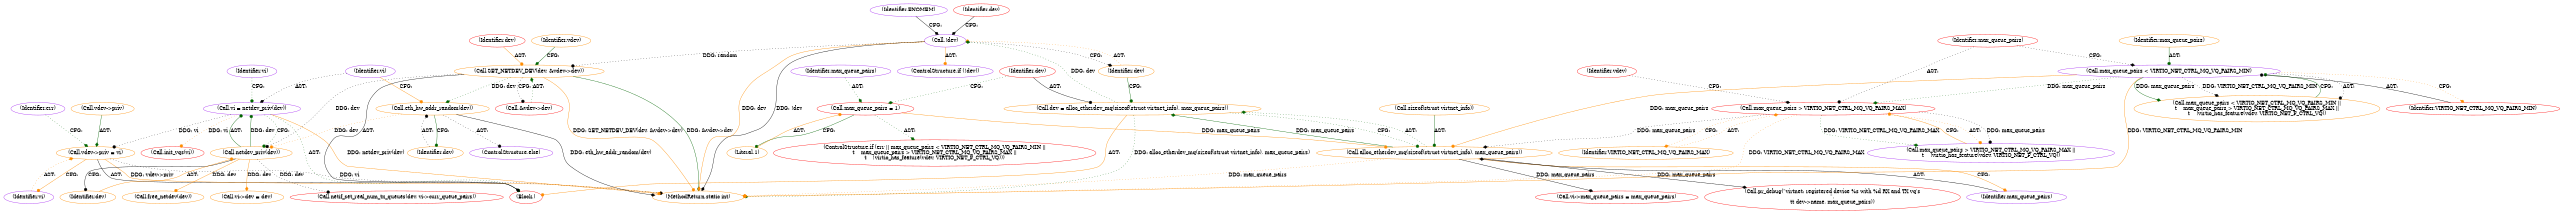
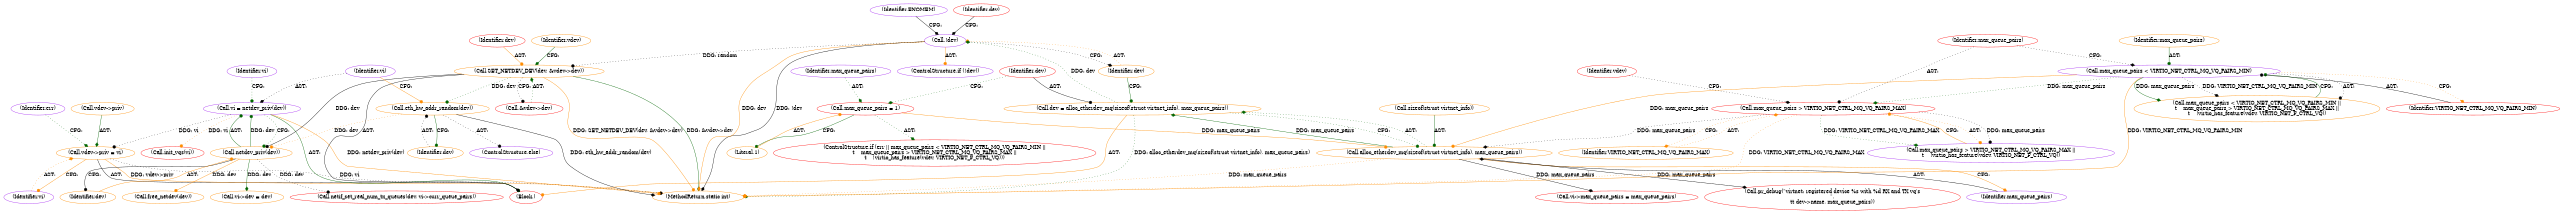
edge "(Call,SET_NETDEV_DEV(dev, &vdev->dev))" -> "(Call,netdev_priv(dev))": style dotted -> solid
edge "(Call,SET_NETDEV_DEV(dev, &vdev->dev))" -> "(Call,eth_hw_addr_random(dev))": arrowhead diamond -> dot
edge "(Call,netdev_priv(dev))" -> "(Call,vi->dev = dev)": color darkorange -> darkgreen
edge "(Call,vi = netdev_priv(dev))" -> "(Block,)": style dotted -> solid
